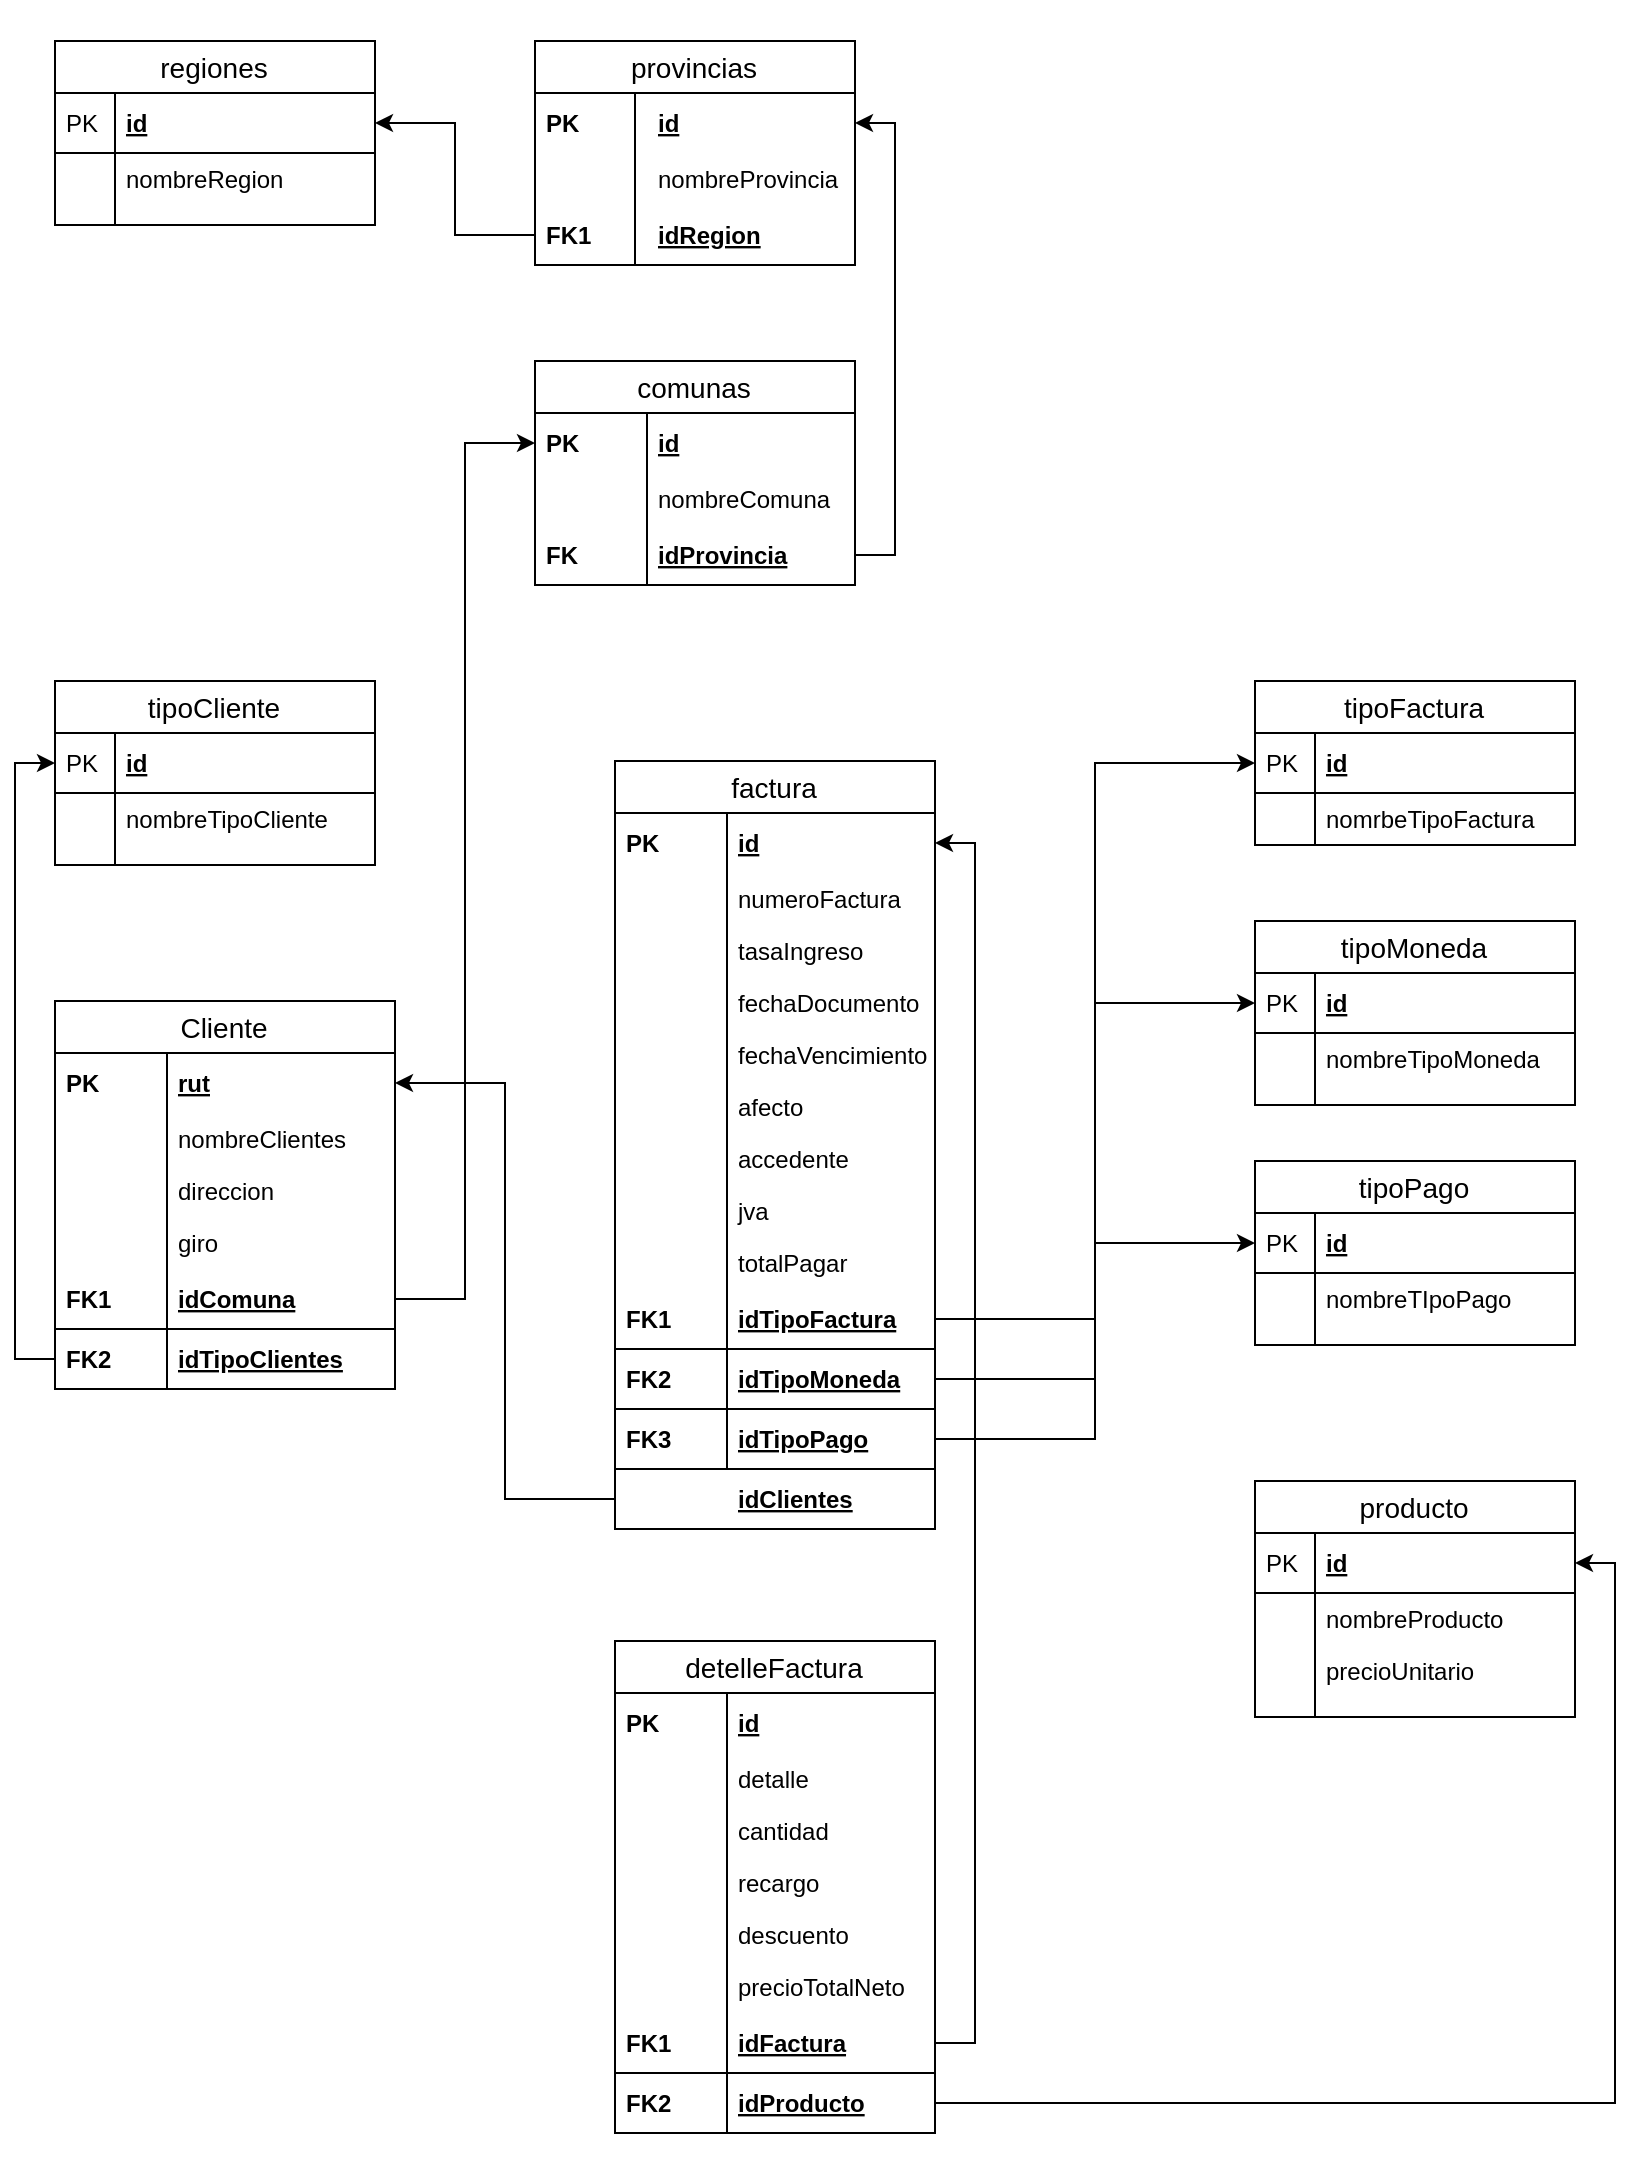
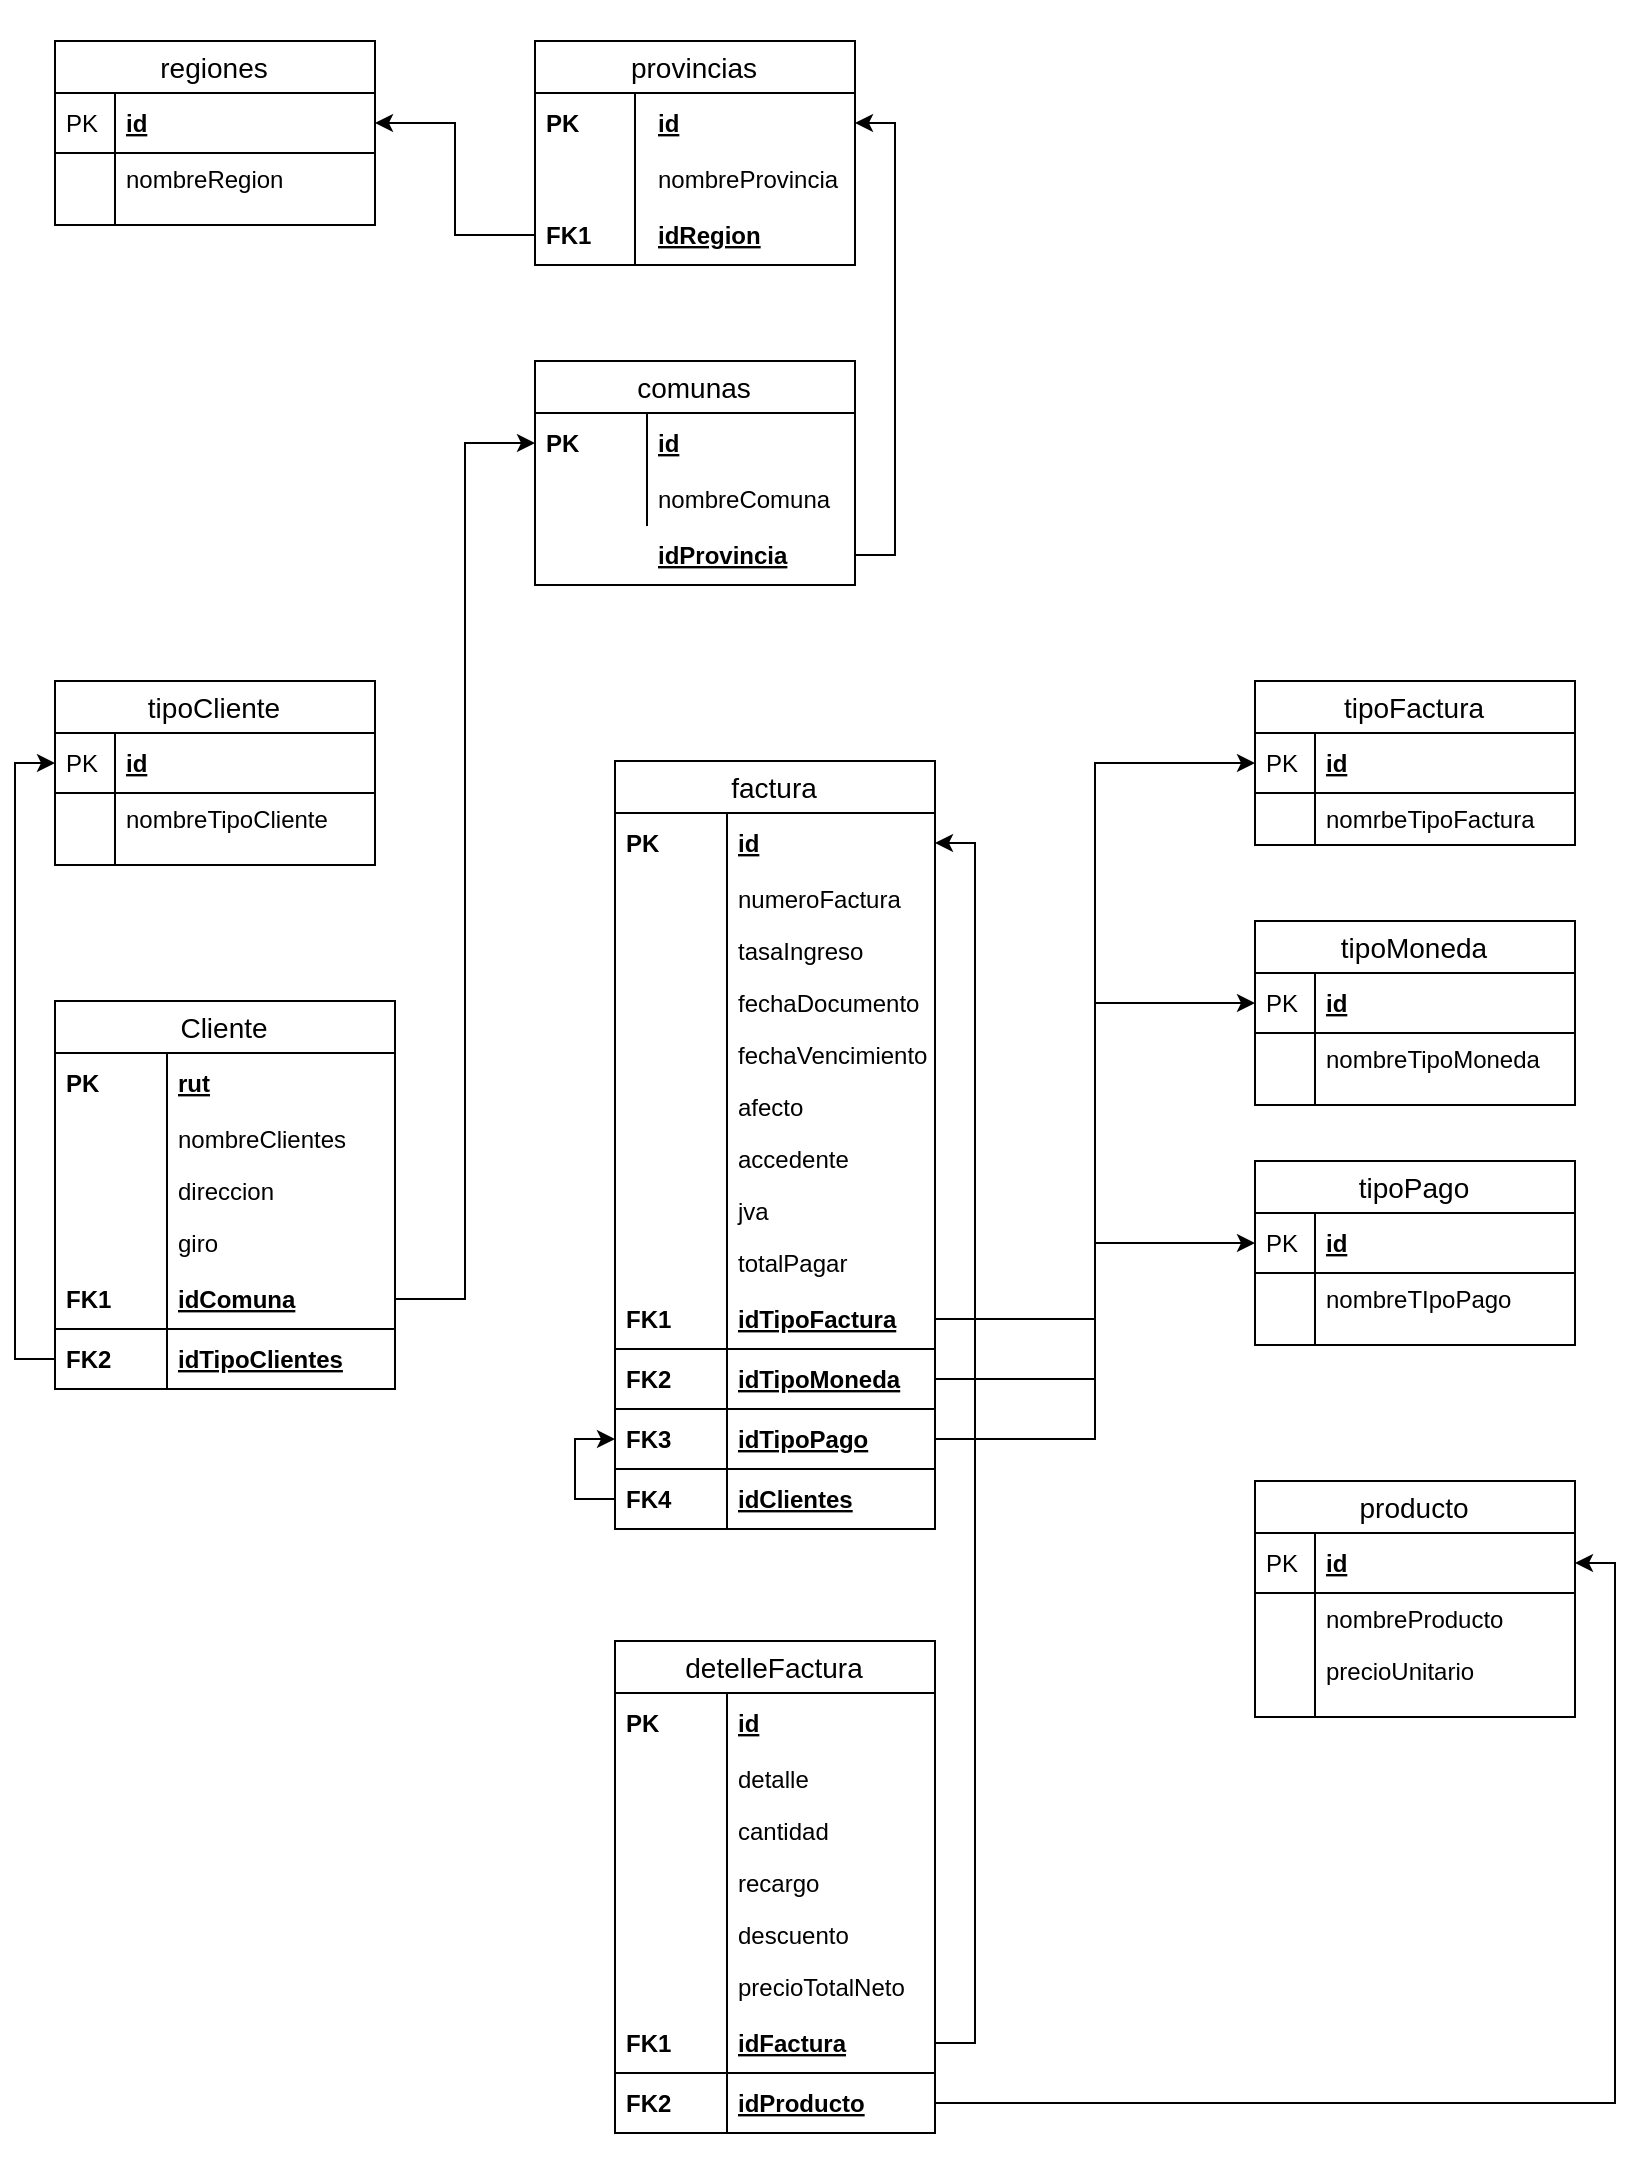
node "FK": removed
edge "idClientes" -> "rut": now "idClientes" -> "FK3"
node "FK4": added
